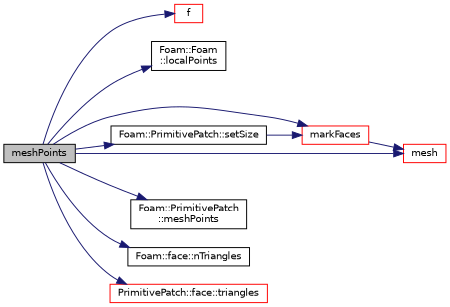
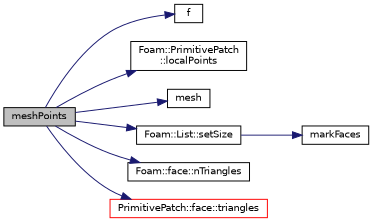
node "f": color red -> black
node "Foam::Foam ::localPoints": label "Foam::Foam ::localPoints" -> "Foam::PrimitivePatch ::localPoints"
edge "meshPoints" -> "markFaces": removed
node "Foam::PrimitivePatch::setSize": label "Foam::PrimitivePatch::setSize" -> "Foam::List::setSize"
node "markFaces": color red -> black
edge "markFaces" -> "mesh": removed
node "mesh": color red -> black
node "Foam::PrimitivePatch ::meshPoints": removed
